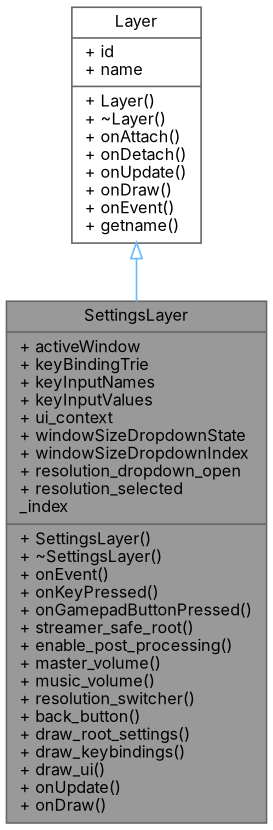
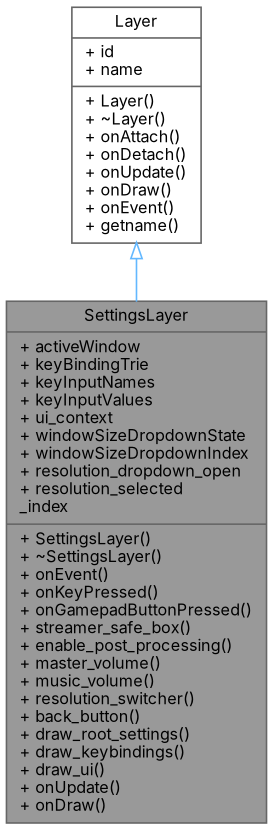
node "SettingsLayer": text "+ streamer_safe_root()" -> "+ streamer_safe_box()"
